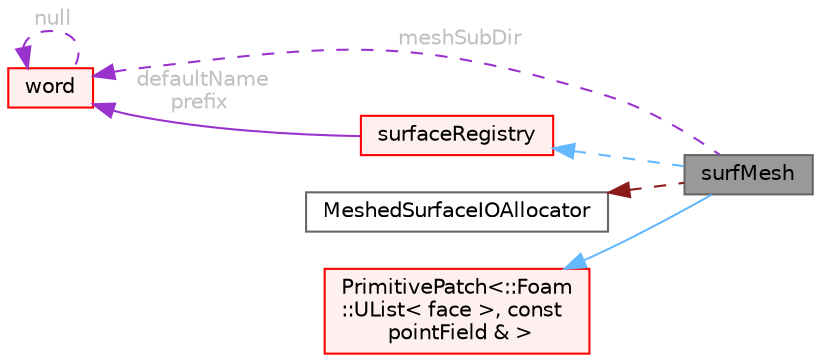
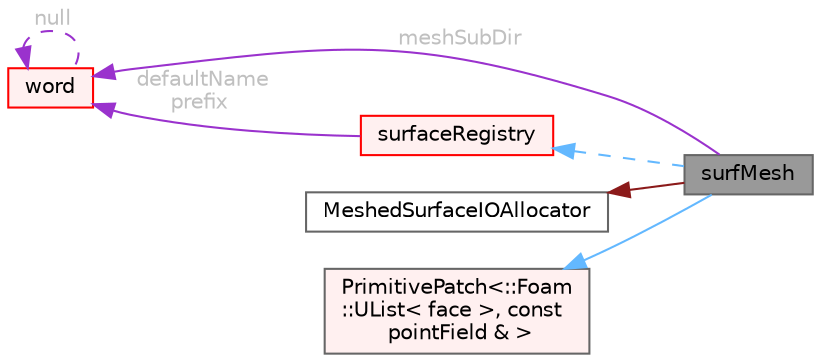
edge "surfMesh" -> "word": style dashed -> solid
edge "surfMesh" -> "MeshedSurfaceIOAllocator": style dashed -> solid
node "PrimitivePatch<::Foam ::UList< face >, const pointField & >": color red -> gray40
